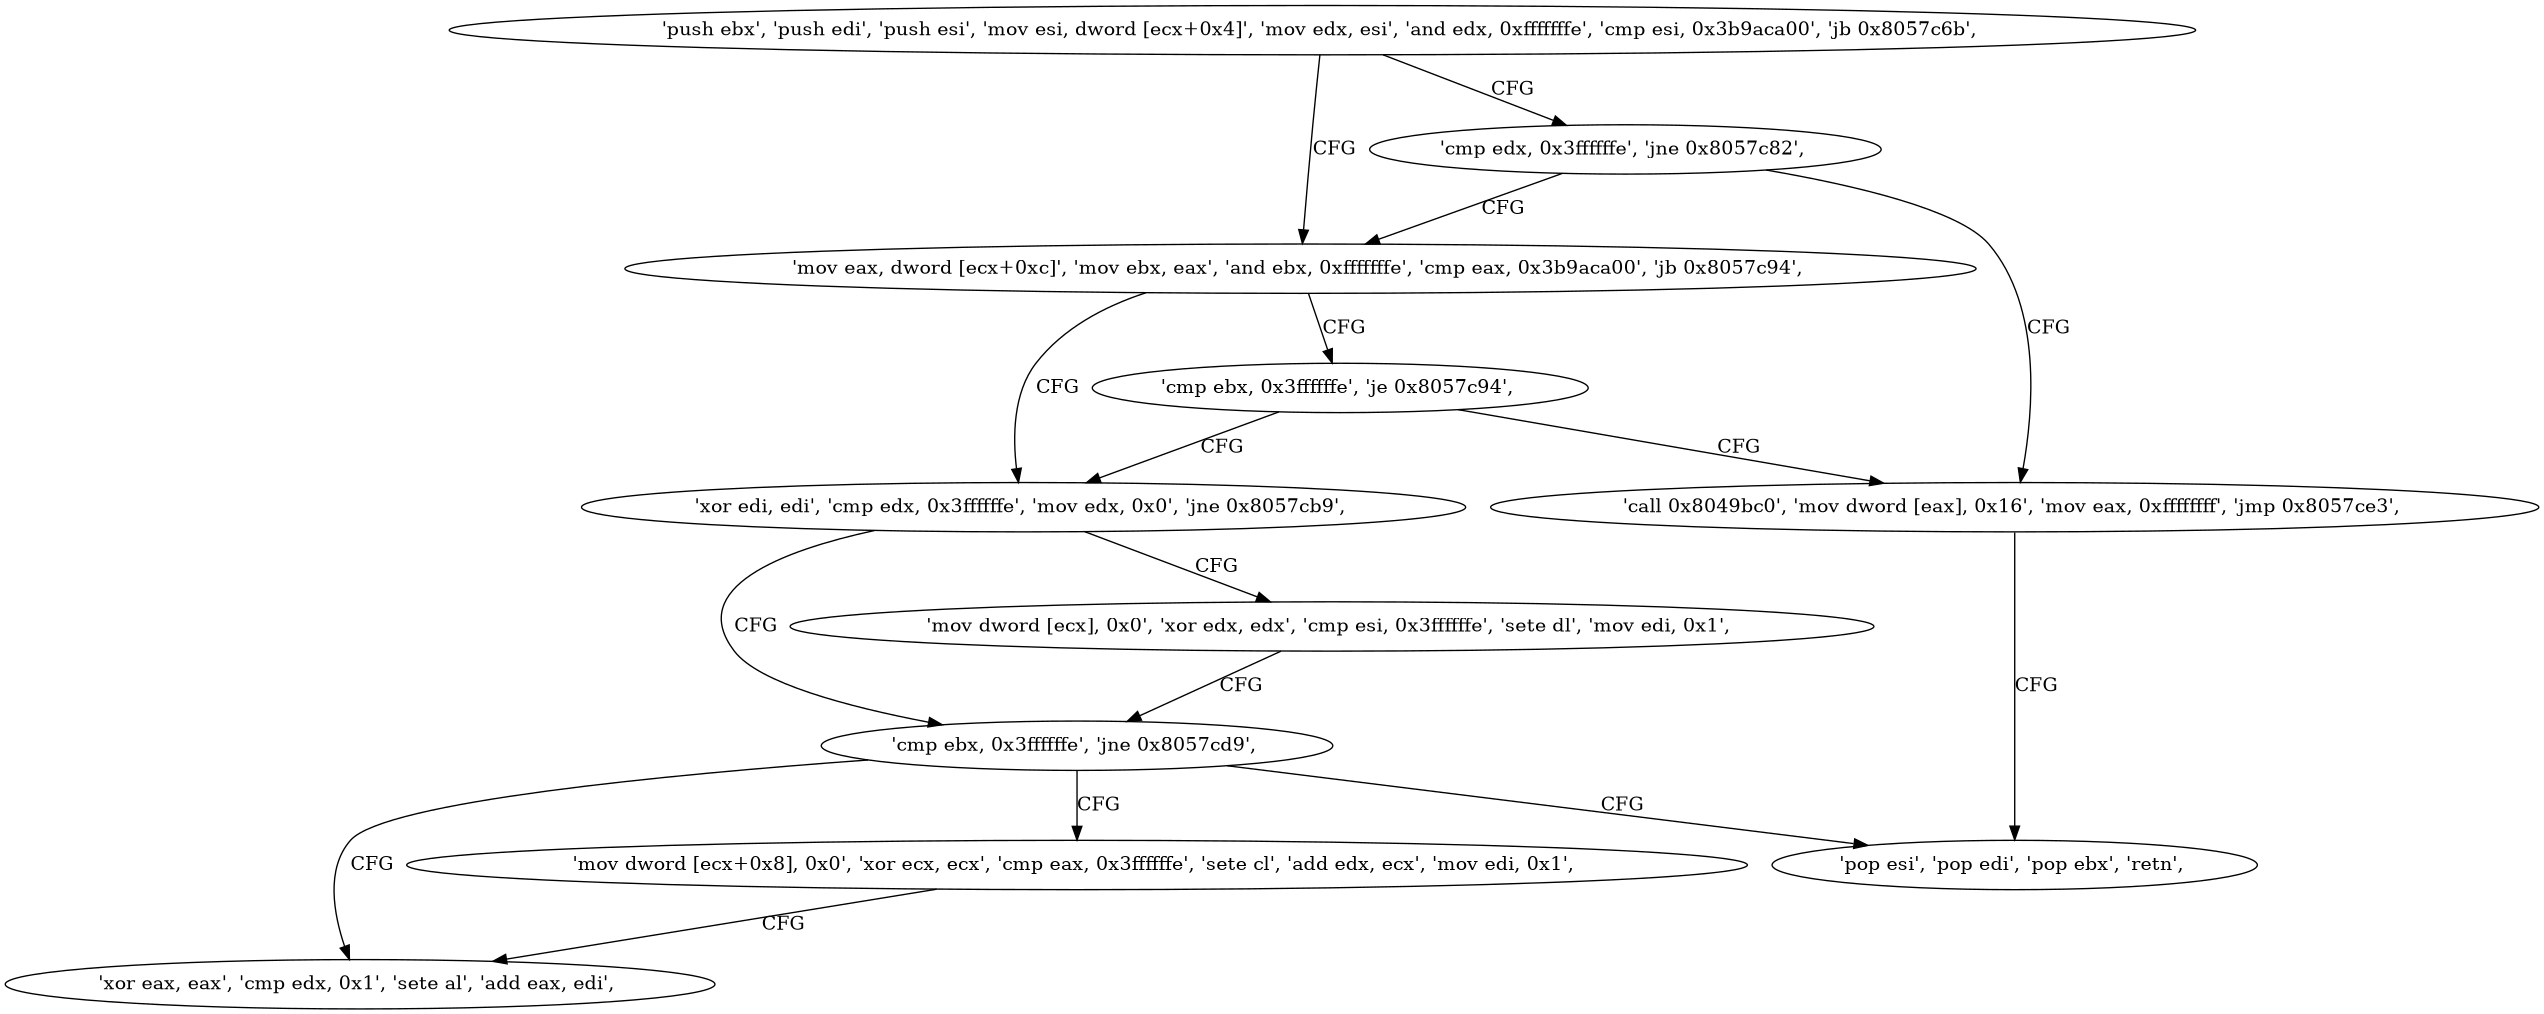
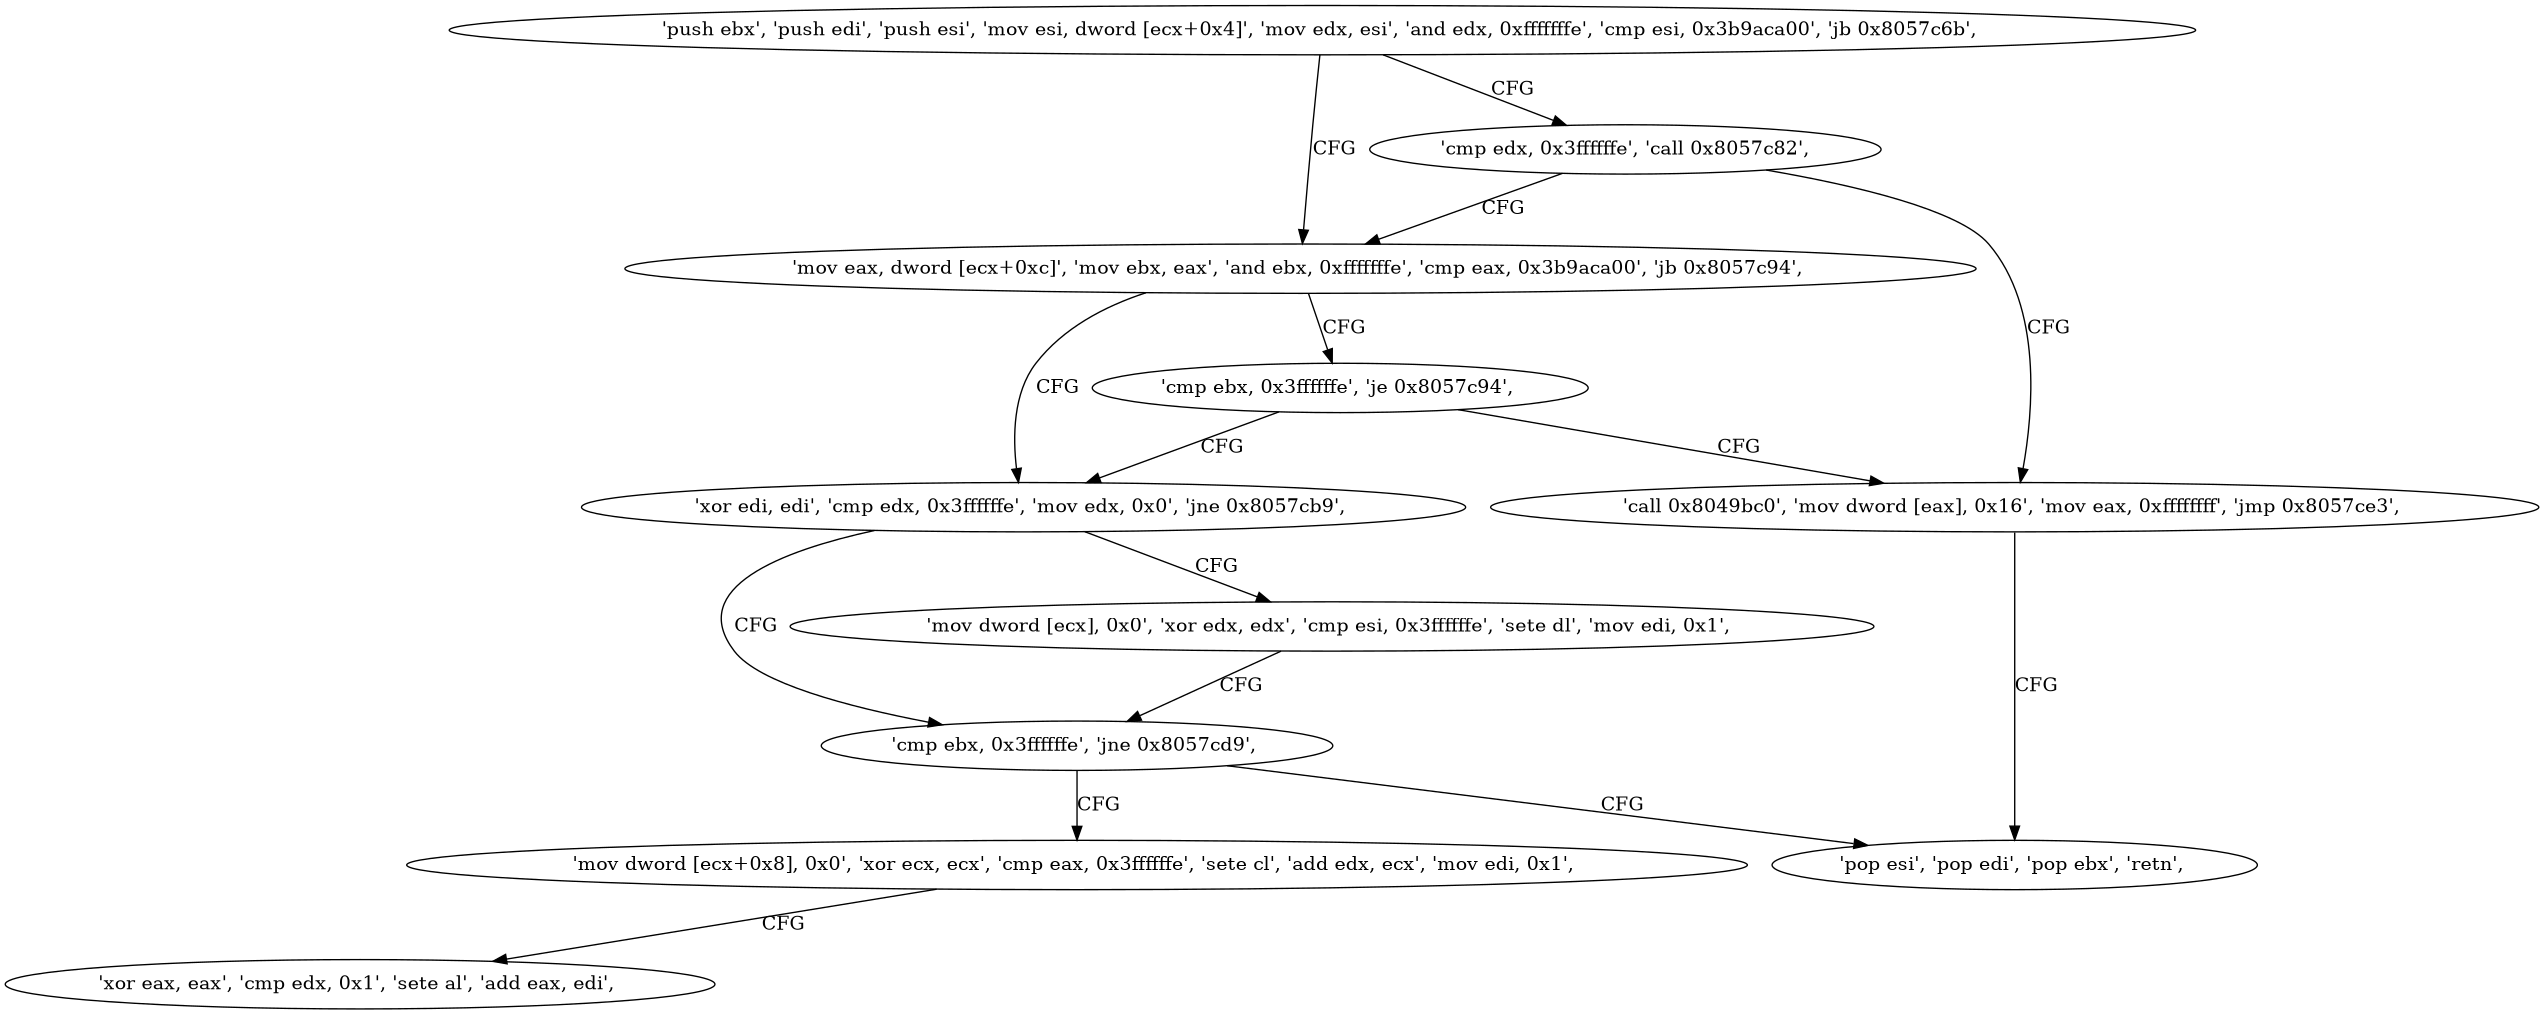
node "'cmp edx, 0x3ffffffe', 'jne 0x8057c82',": label "'cmp edx, 0x3ffffffe', 'jne 0x8057c82'," -> "'cmp edx, 0x3ffffffe', 'call 0x8057c82',"
edge "'cmp ebx, 0x3ffffffe', 'jne 0x8057cd9'," -> "'xor eax, eax', 'cmp edx, 0x1', 'sete al', 'add eax, edi',": removed, label "CFG"
